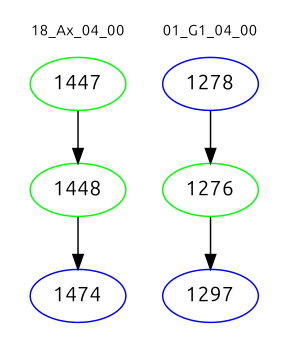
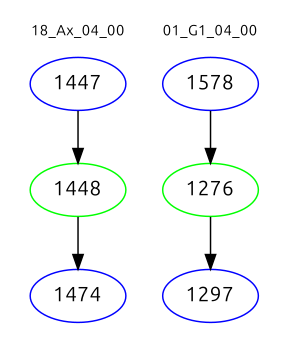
node "1447": color green -> blue
node "1278": label "1278" -> "1578"
